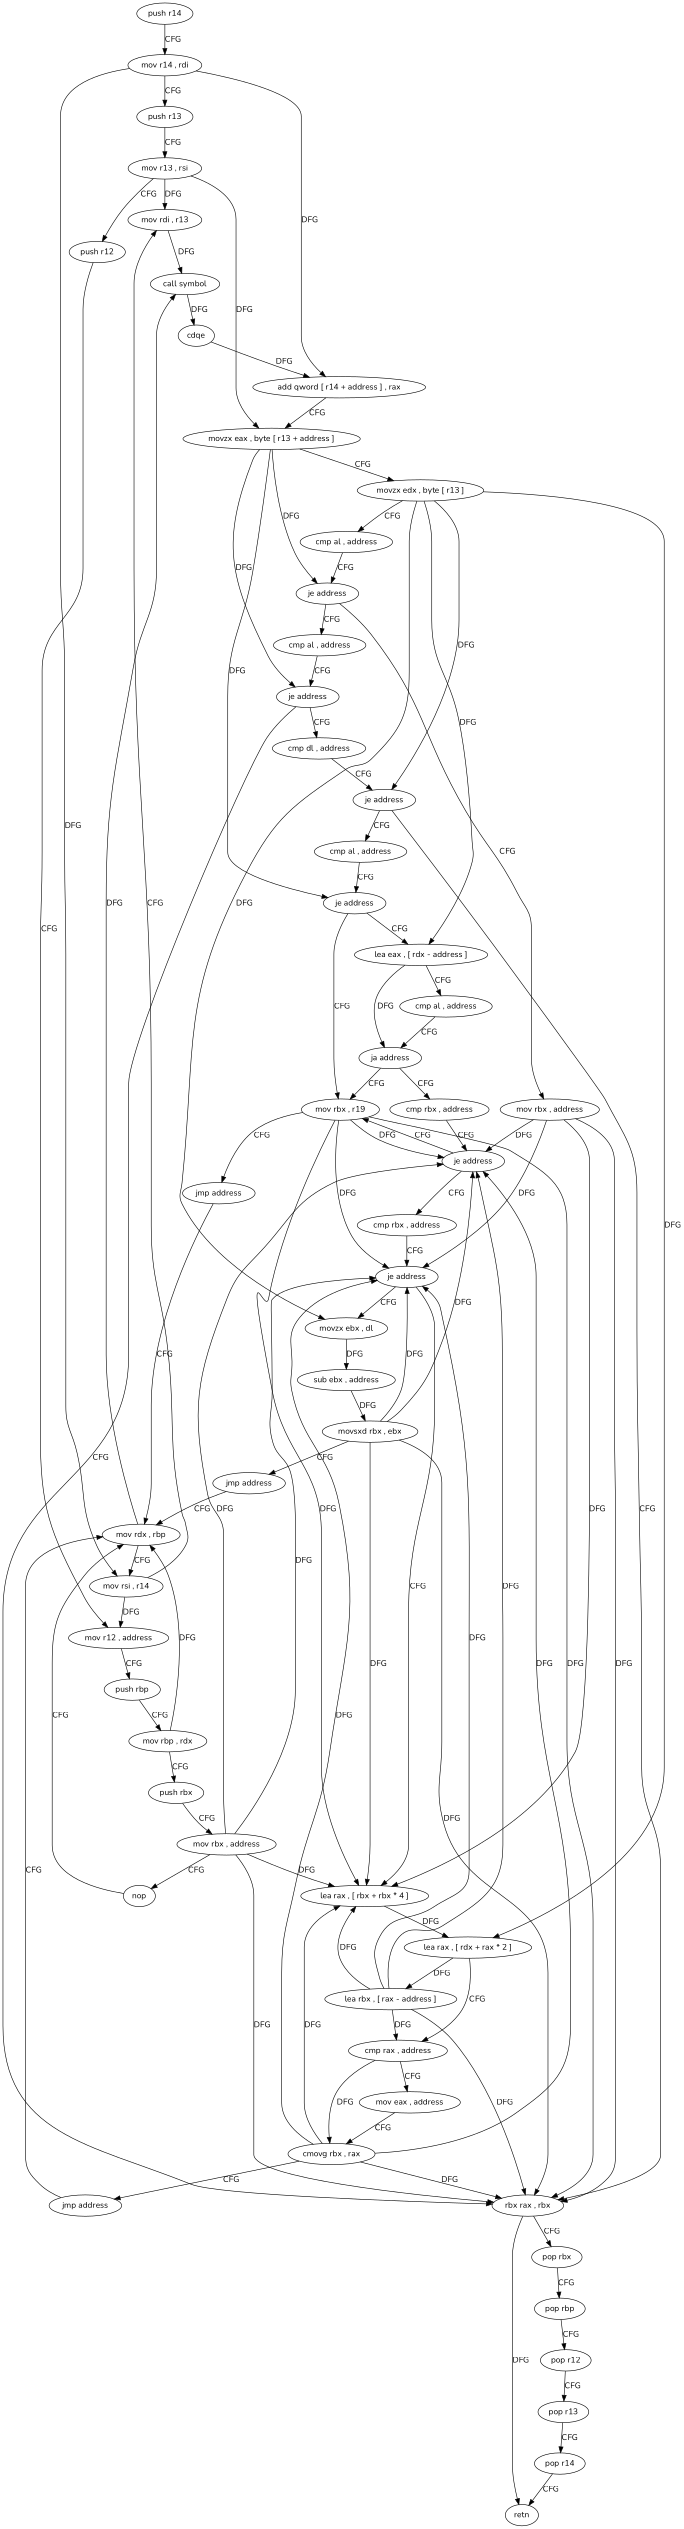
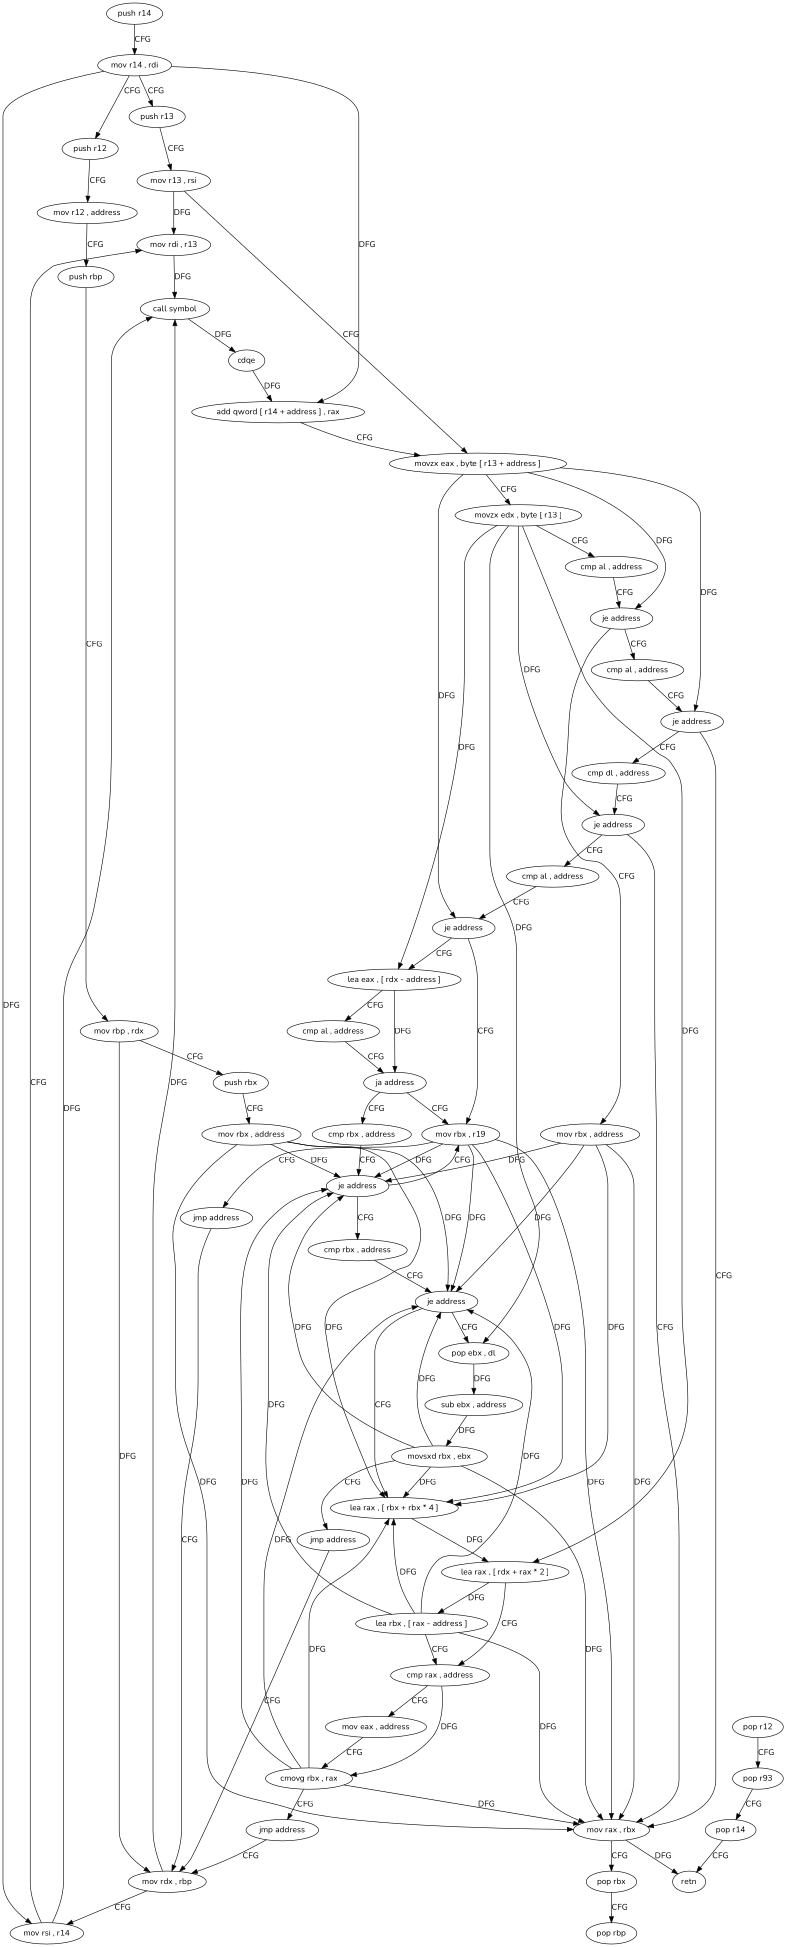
edge "mov r13 , rsi" -> "push r12": now "mov r14 , rdi" -> "push r12"
edge "mov r13 , rsi" -> "movzx eax , byte [ r13 + address ]": label "DFG" -> "CFG"
node "movzx ebx , dl": label "movzx ebx , dl" -> "pop ebx , dl"
edge "mov rsi , r14" -> "mov r12 , address": now "mov rsi , r14" -> "call symbol"
node "nop": removed
edge "lea rbx , [ rax - address ]" -> "cmp rax , address": label "DFG" -> "CFG"
node "rbx rax , rbx": label "rbx rax , rbx" -> "mov rax , rbx"
edge "pop rbp" -> "pop r12": removed, label "CFG"
node "pop r13": label "pop r13" -> "pop r93"
